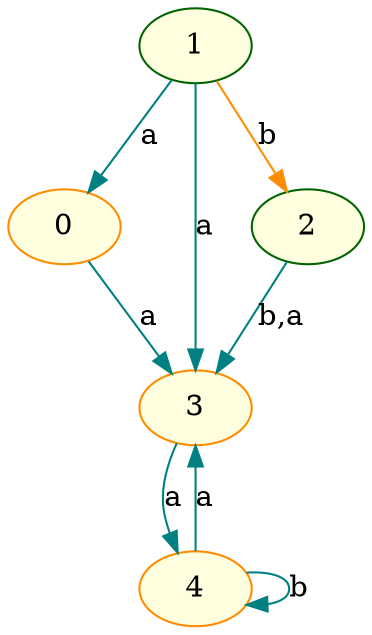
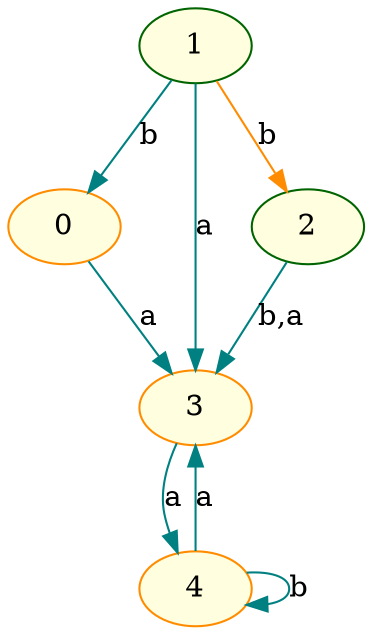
edge "1" -> "0": label "a" -> "b"
